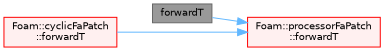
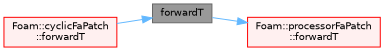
edge "Foam::cyclicFaPatch ::forwardT" -> "Foam::processorFaPatch ::forwardT": now "Foam::cyclicFaPatch ::forwardT" -> "forwardT"
